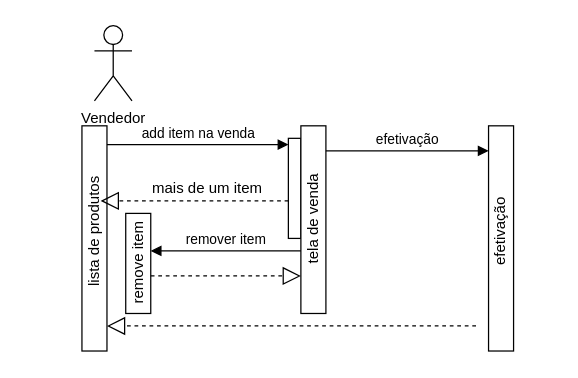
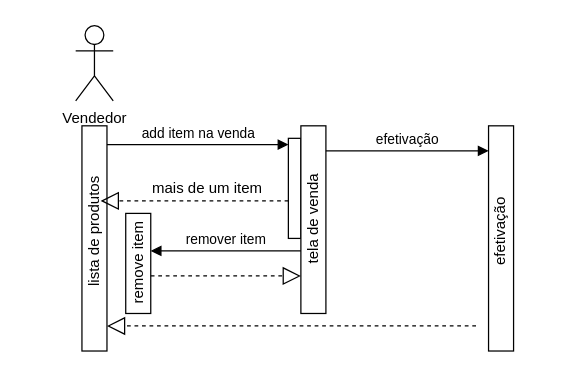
node "Vendedor": moved (113, 63) -> (94, 63)
